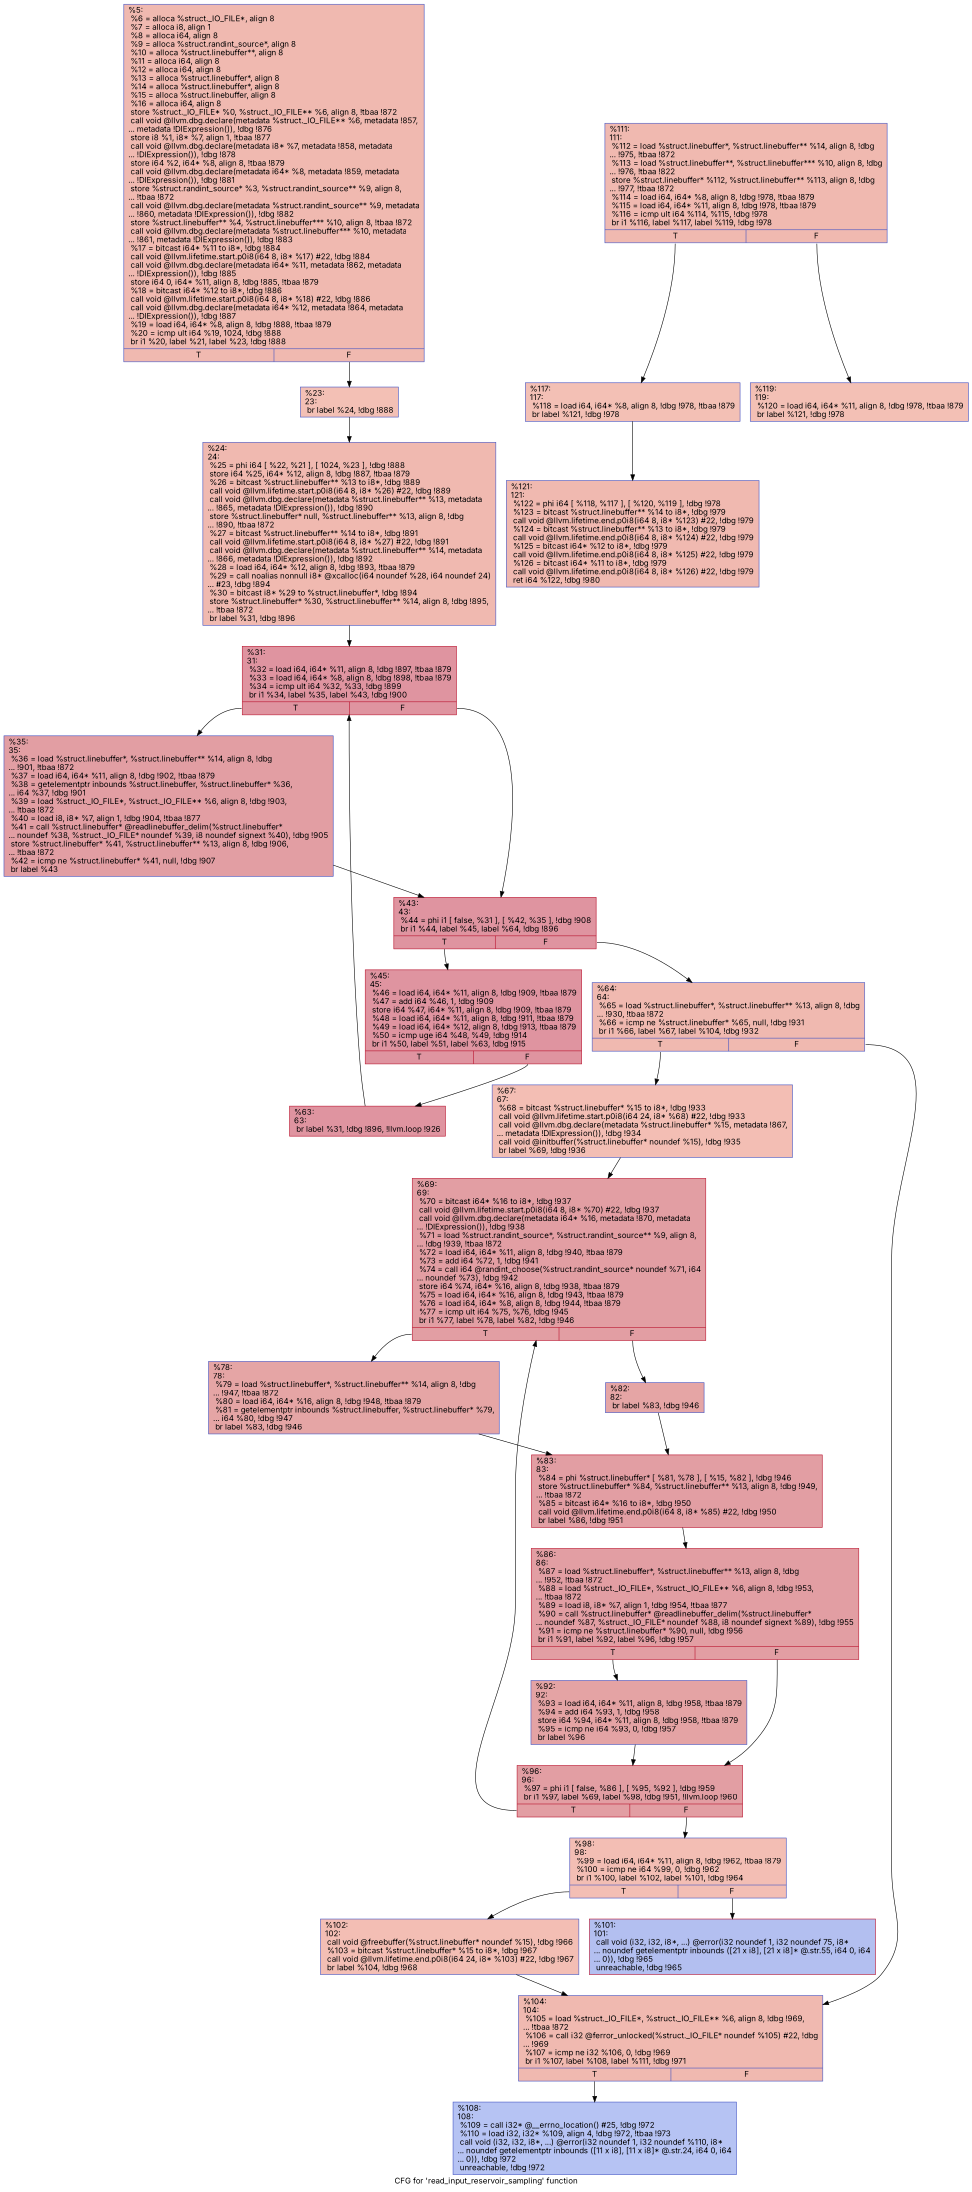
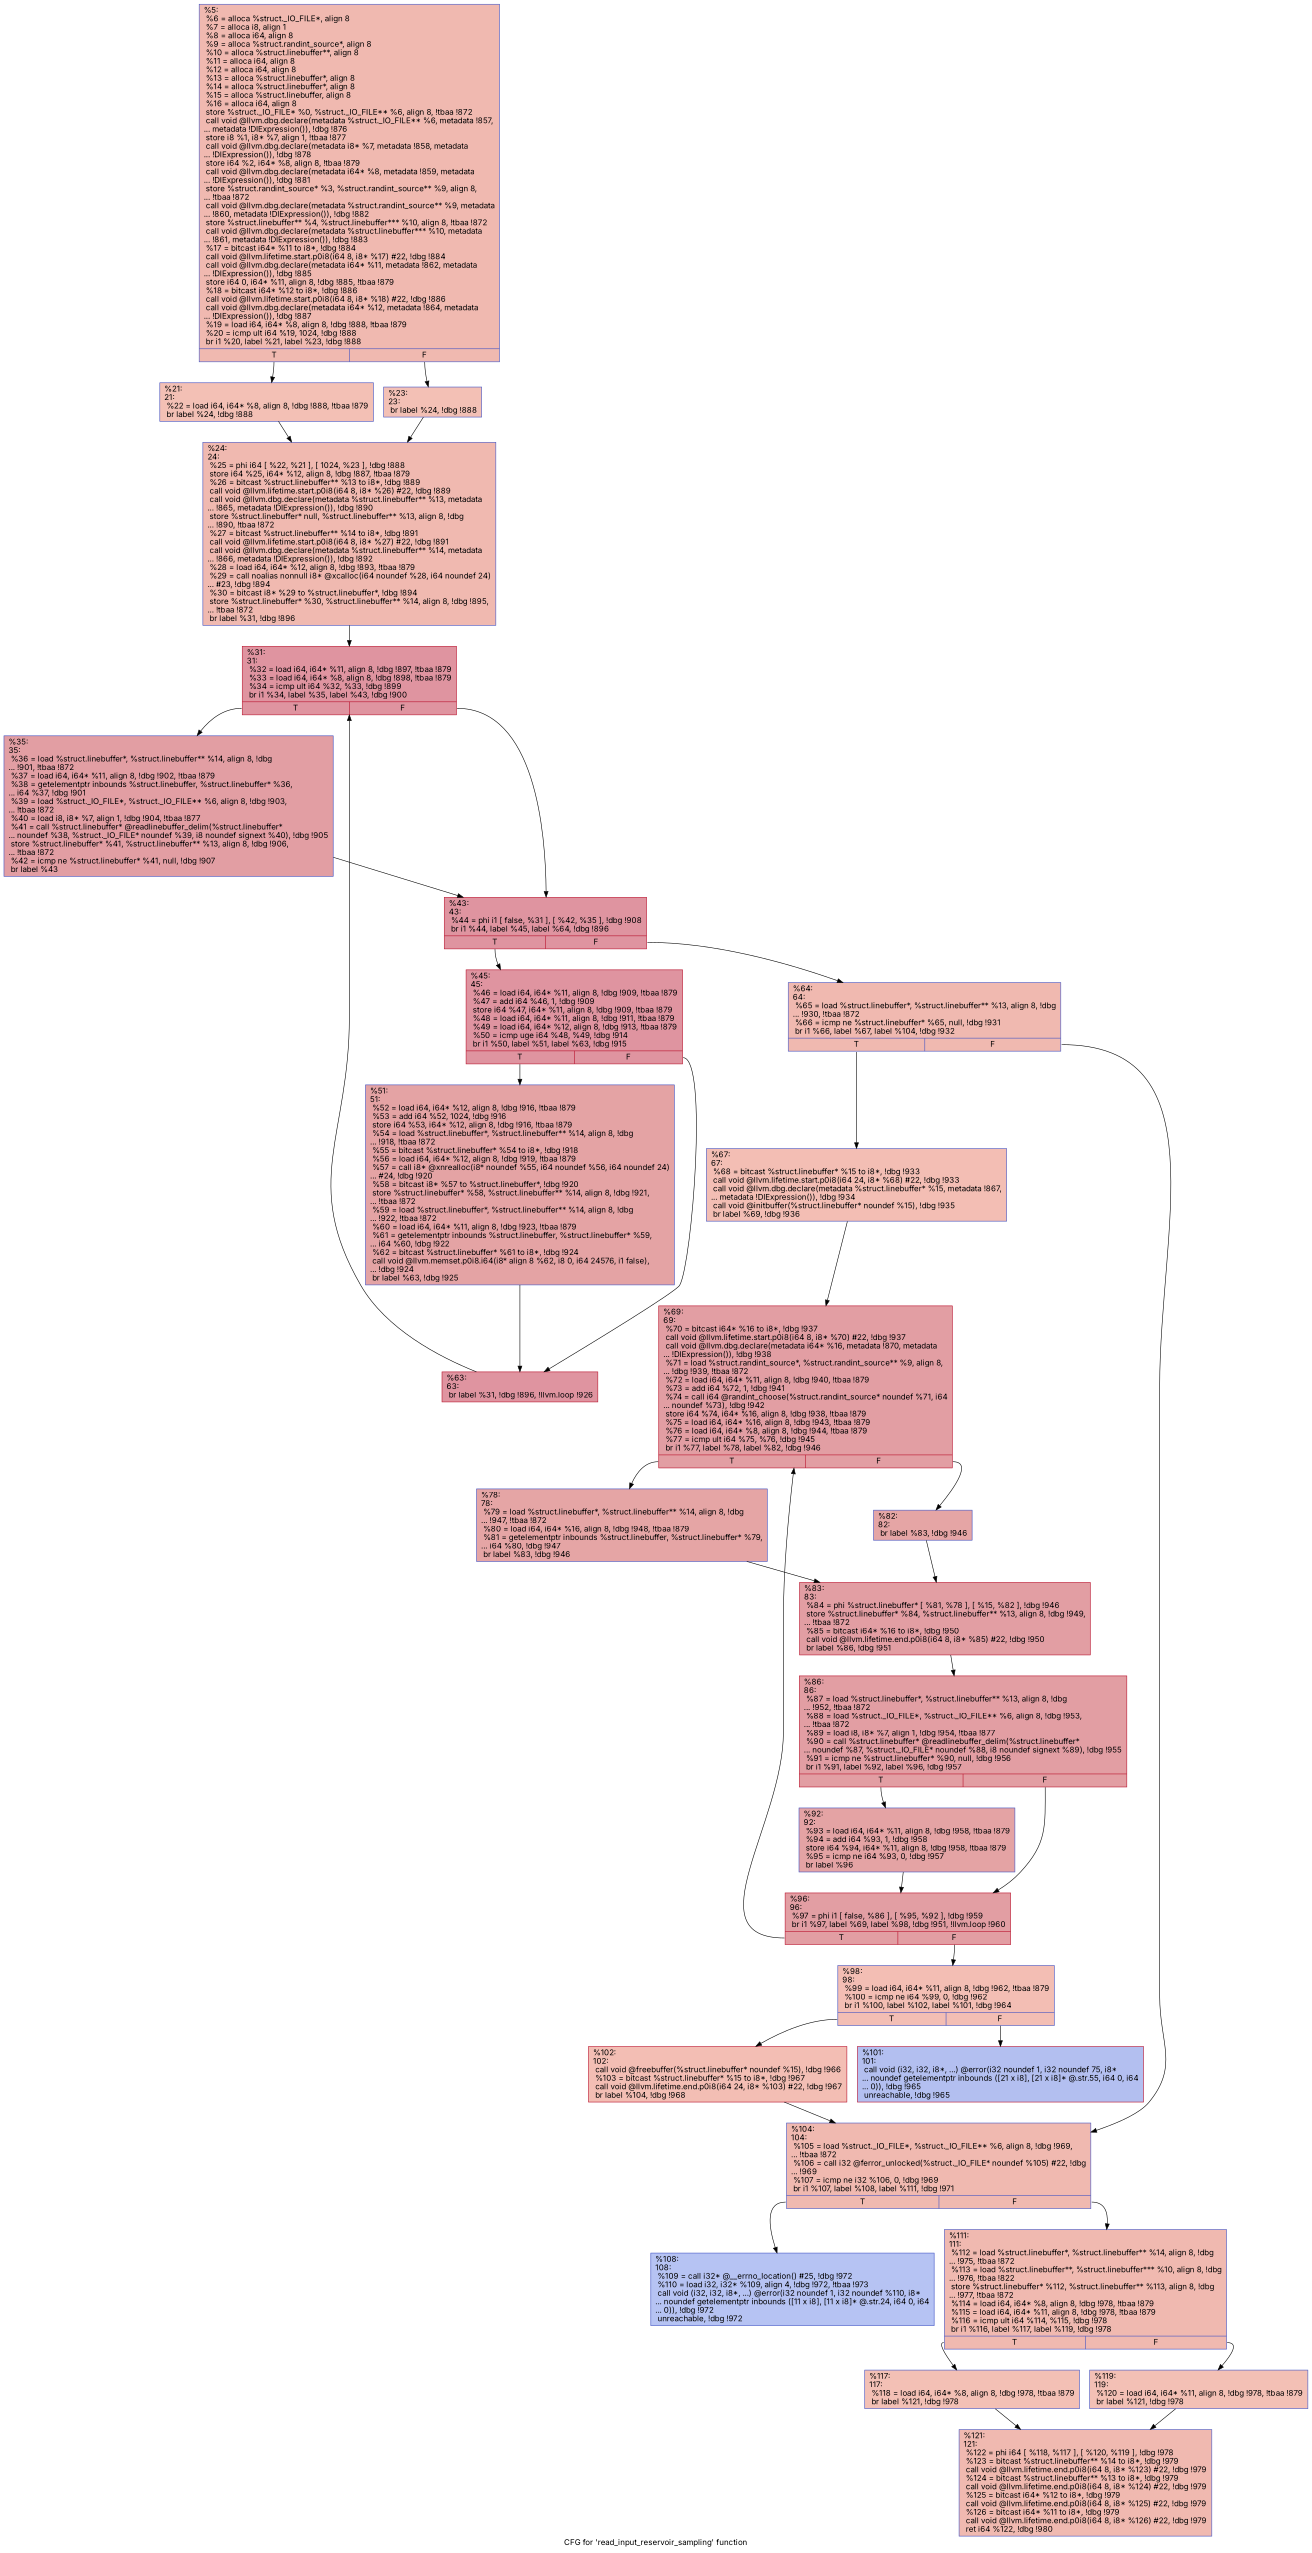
node "%21:": added
node "%51:": added
node "%102:": color #3d50c3ff -> #b70d28ff
edge "%104:" -> "%111:": added
edge "%119:" -> "%121:": added
